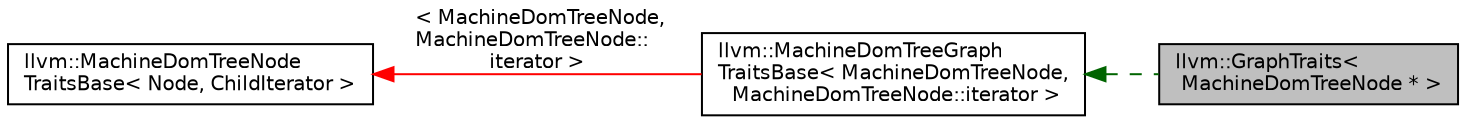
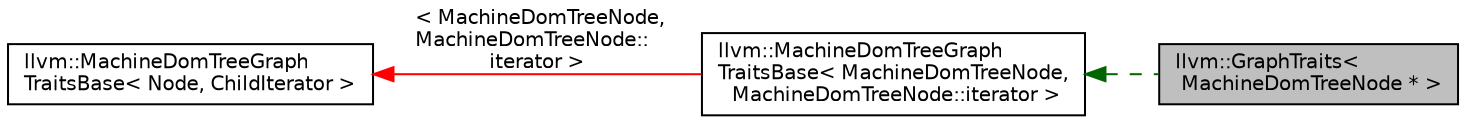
node "llvm::MachineDomTreeNode TraitsBase< Node, ChildIterator >": label "llvm::MachineDomTreeNode TraitsBase< Node, ChildIterator >" -> "llvm::MachineDomTreeGraph TraitsBase< Node, ChildIterator >"
